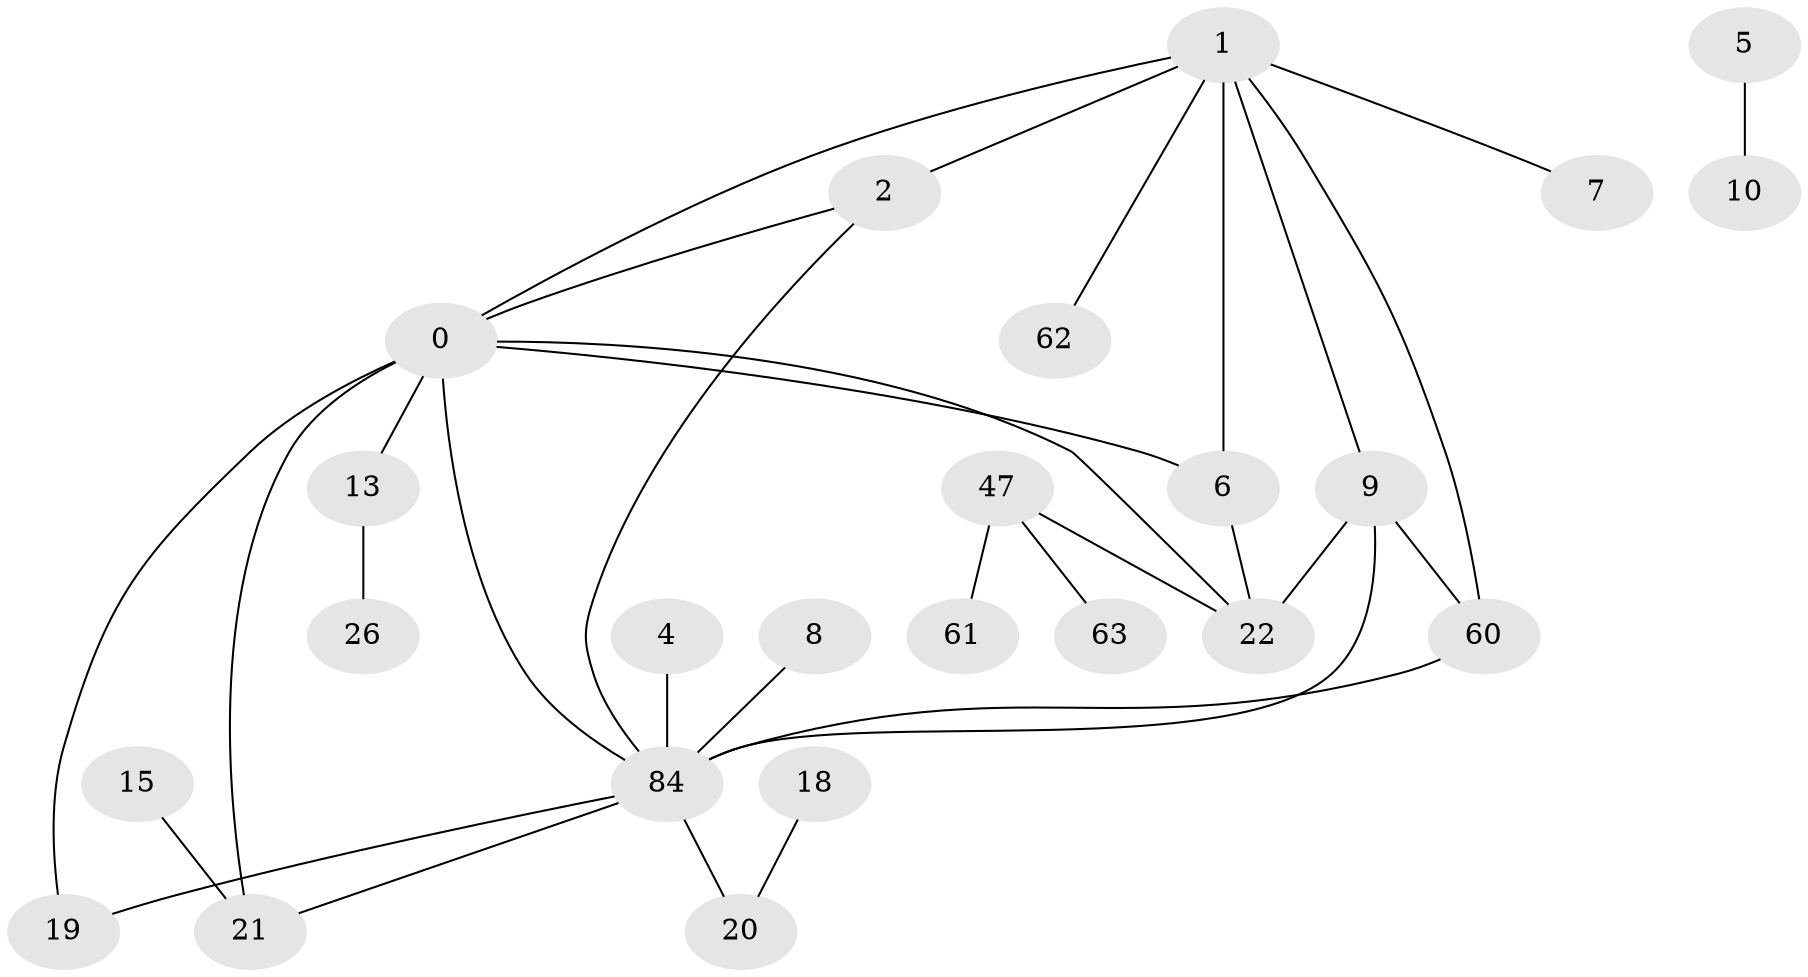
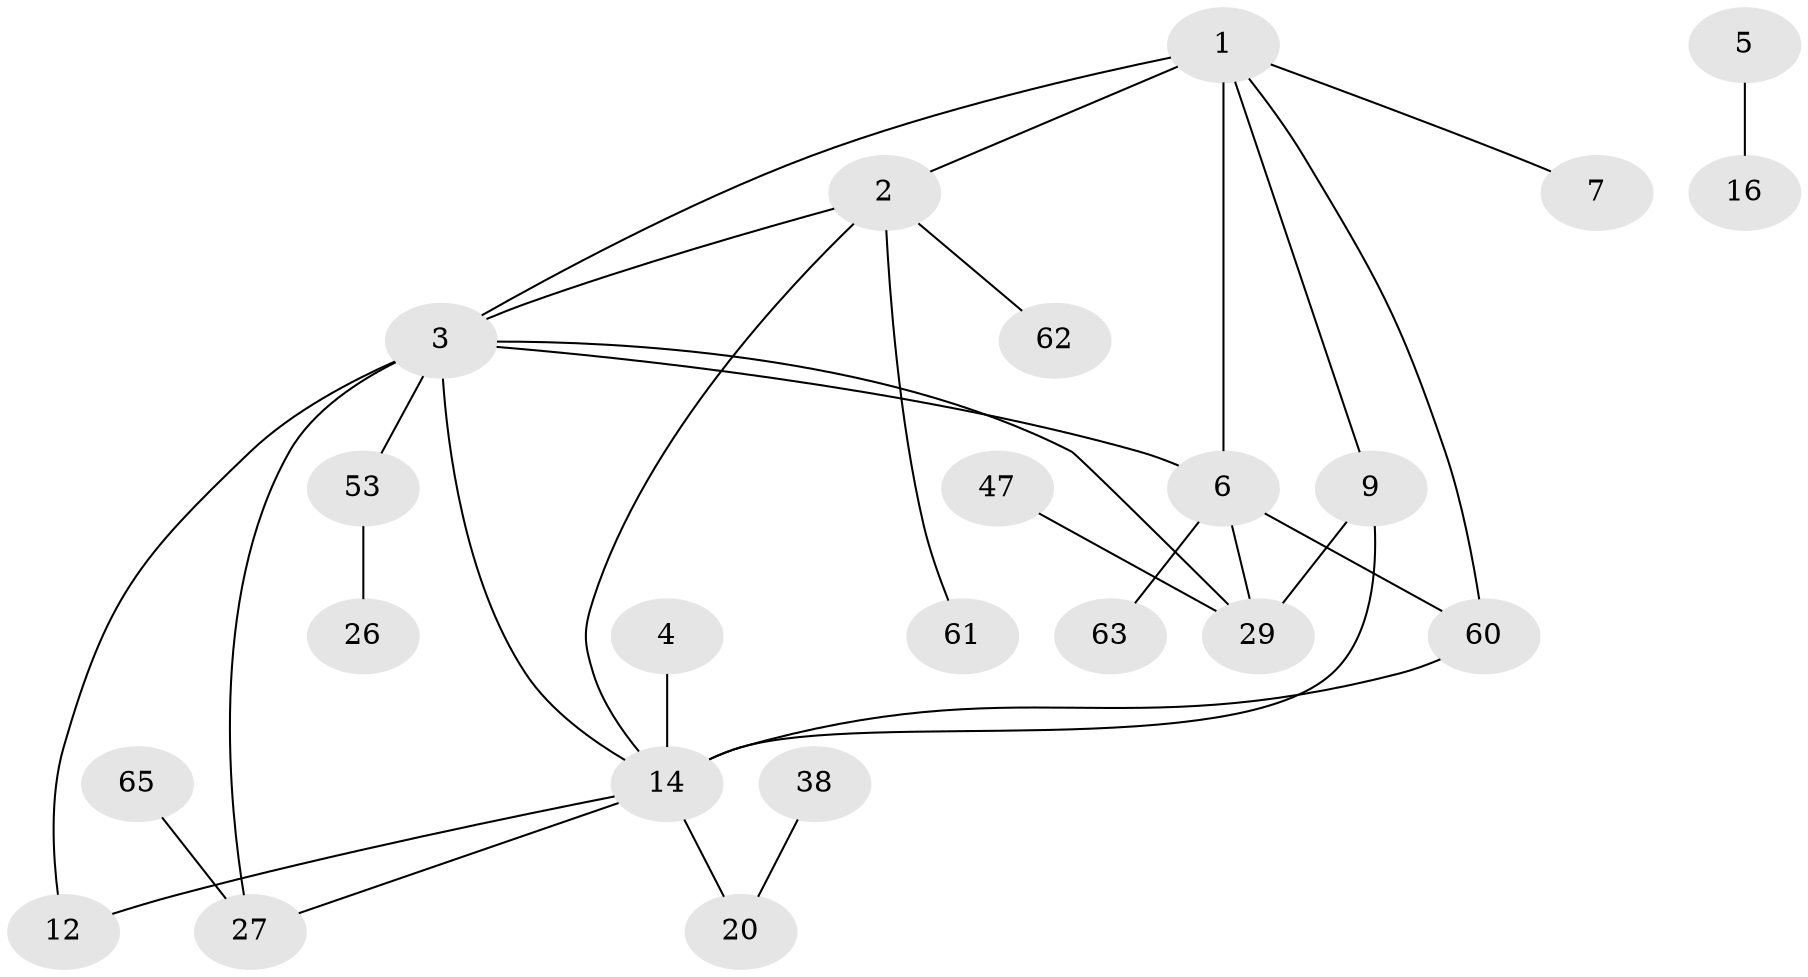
edge "1" -- "62": now "2" -- "62"
node "10": label "10" -> "16"
node "0": label "0" -> "3"
node "13": label "13" -> "53"
edge "47" -- "61": now "2" -- "61"
edge "47" -- "63": now "6" -- "63"
edge "9" -- "60": now "6" -- "60"
node "8": removed
node "22": label "22" -> "29"
node "15": label "15" -> "65"
node "84": label "84" -> "14"
node "18": label "18" -> "38"
node "19": label "19" -> "12"
node "21": label "21" -> "27"
